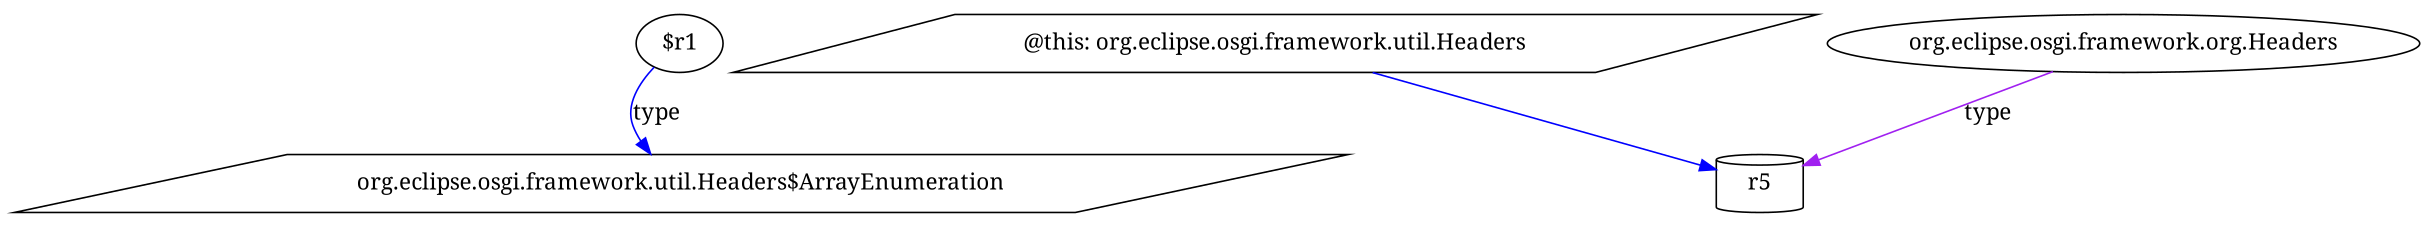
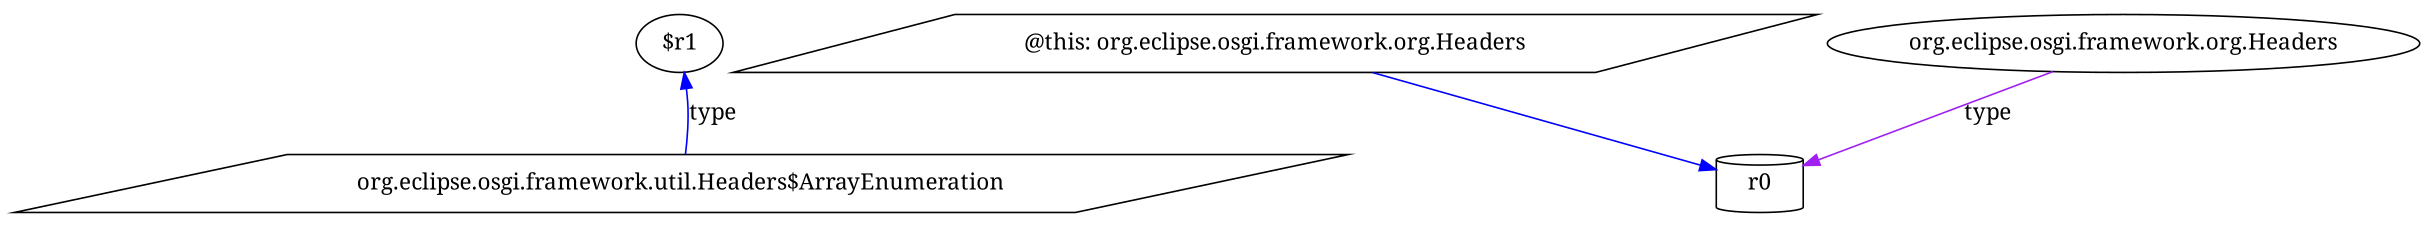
node "@this: org.eclipse.osgi.framework.util.Headers": label "@this: org.eclipse.osgi.framework.util.Headers" -> "@this: org.eclipse.osgi.framework.org.Headers"
edge "$r1" -> "org.eclipse.osgi.framework.util.Headers$ArrayEnumeration": reversed
node "r5": label "r5" -> "r0"
